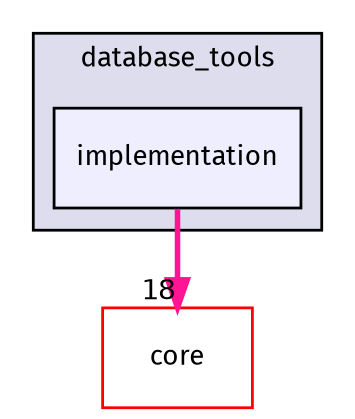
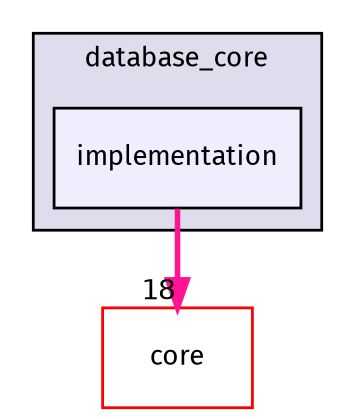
cluster "database_tools": label "database_tools" -> "database_core"
